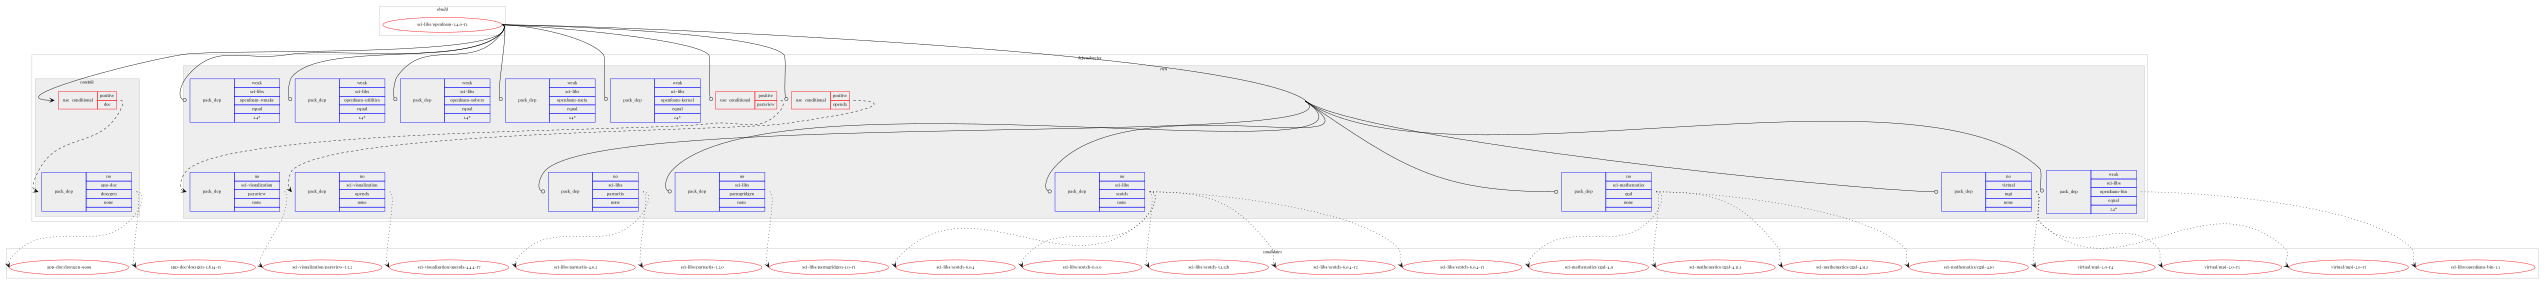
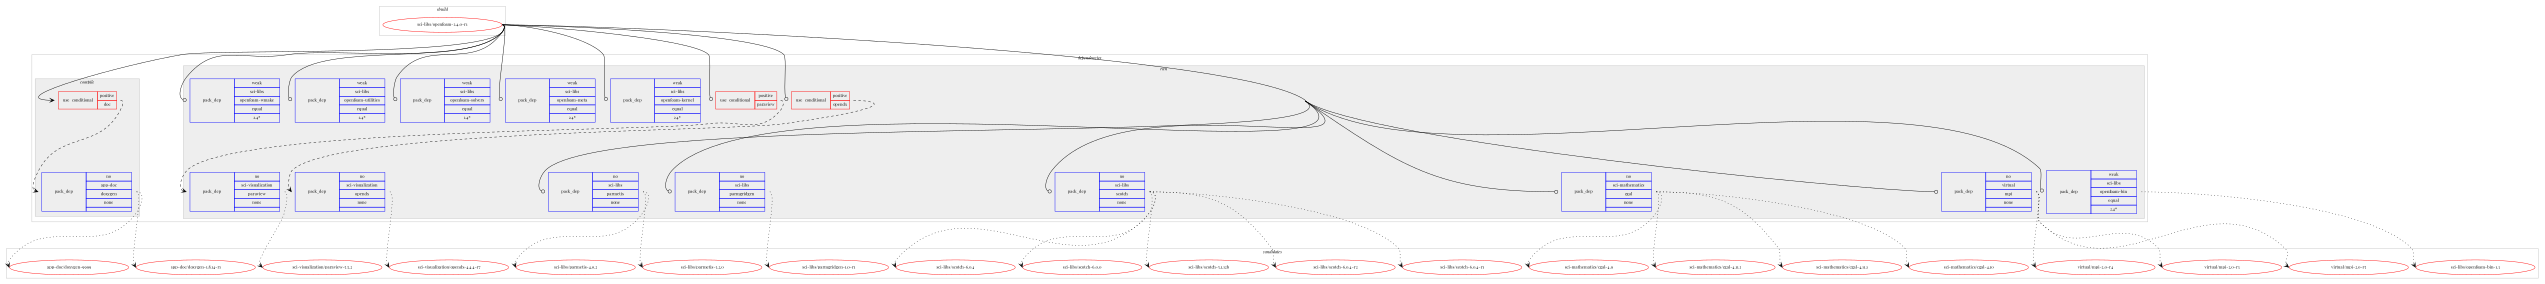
node "sci-mathematics/cgal-4.31.3": label "sci-mathematics/cgal-4.31.3" -> "sci-mathematics/cgal-4.11.3"
